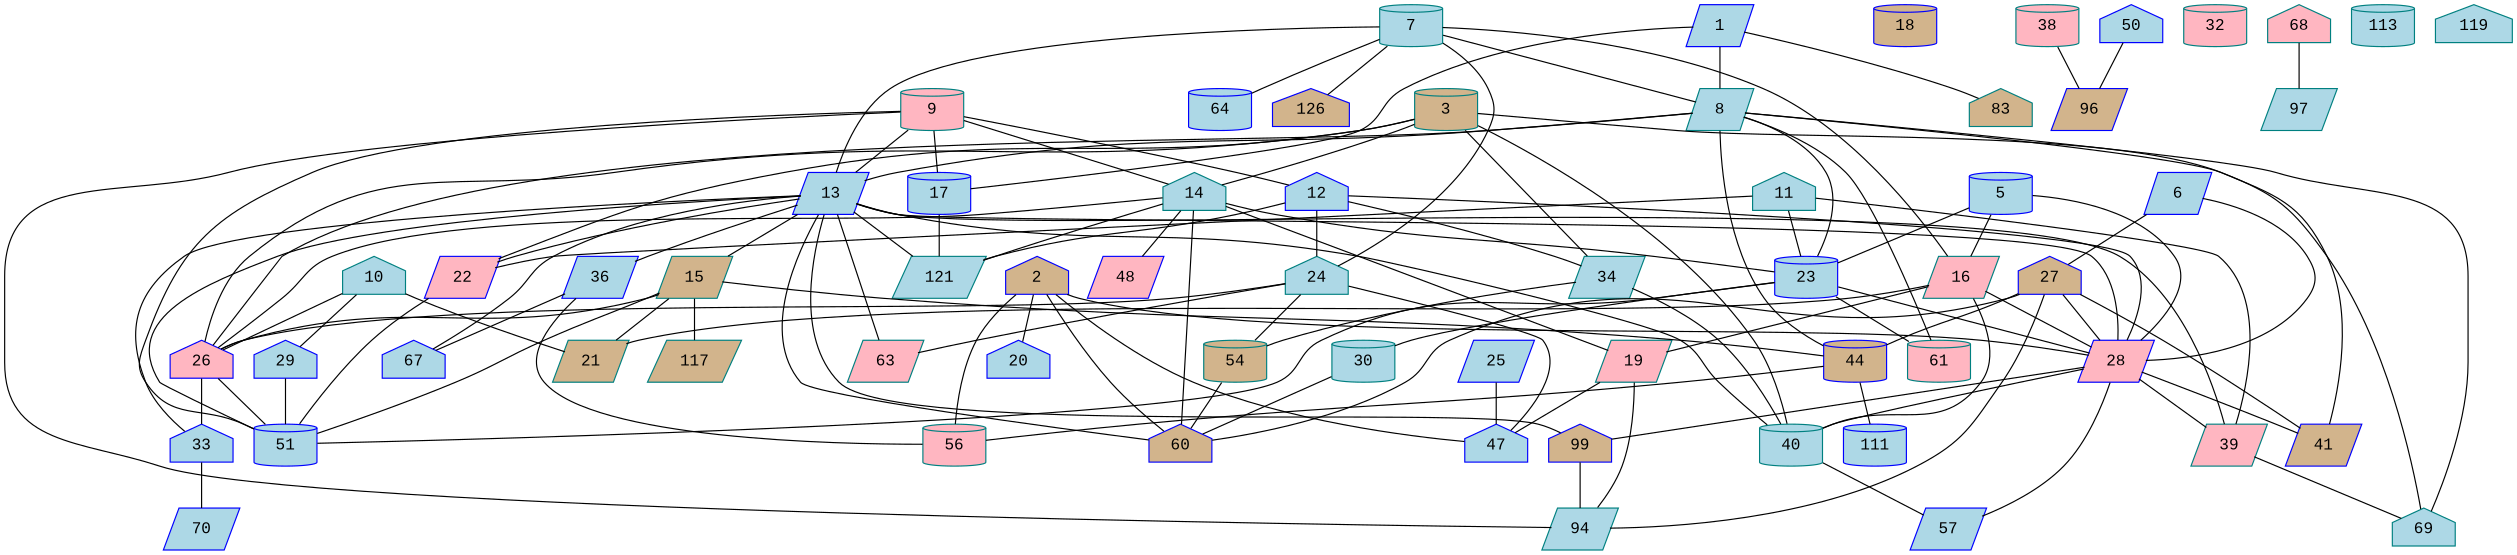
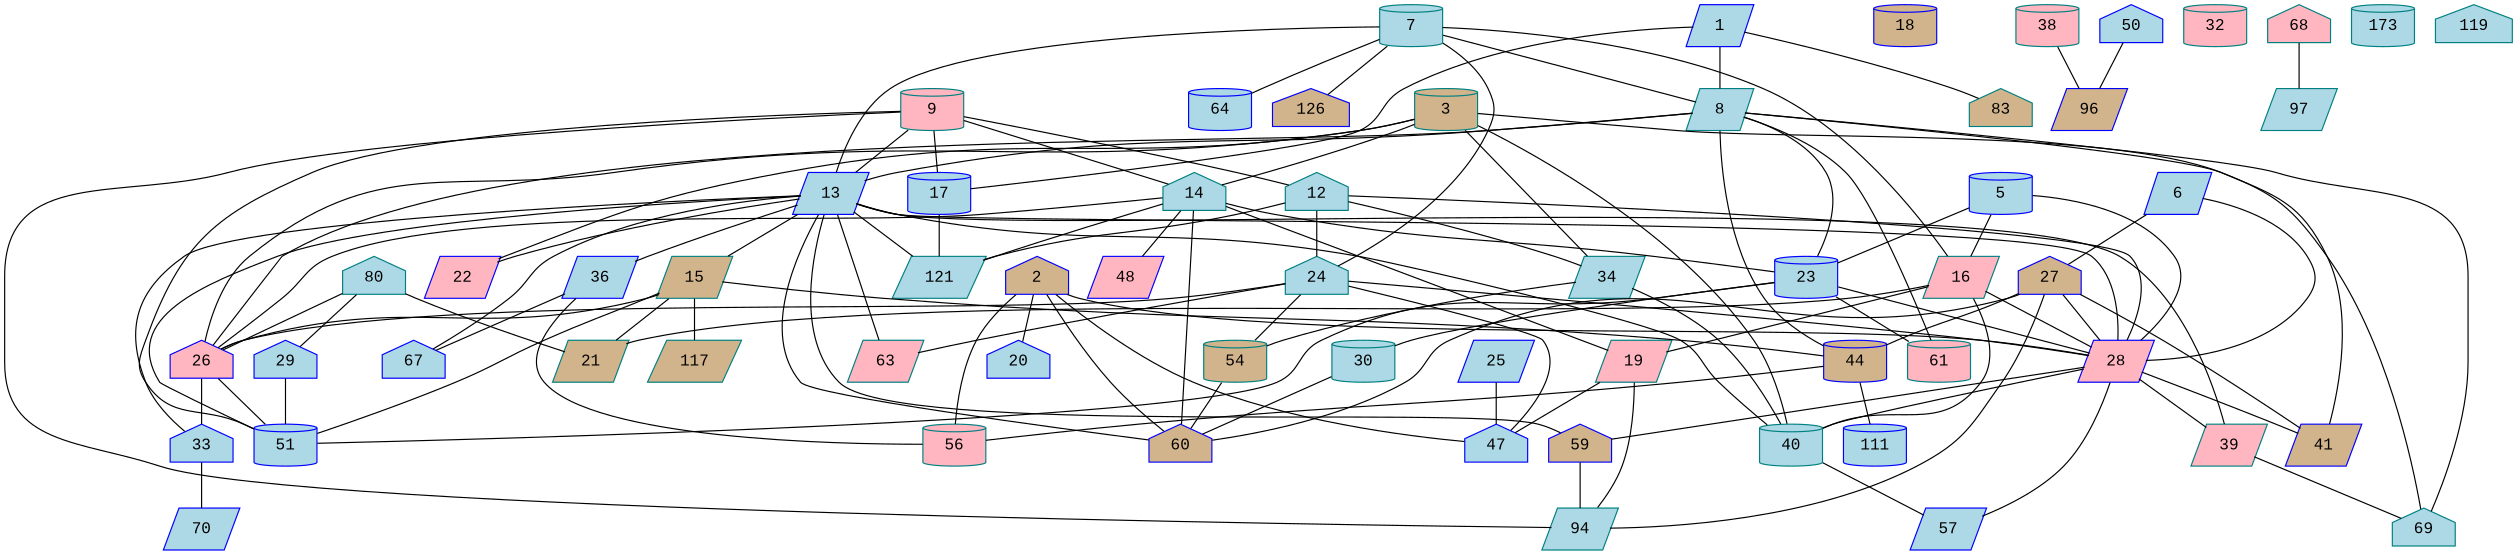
node "113": label "113" -> "173"
node "12": color blue -> teal
node "11": removed
node "10": label "10" -> "80"
edge "24" -- "28": added
edge "22" -- "51": removed
node "99": label "99" -> "59"
